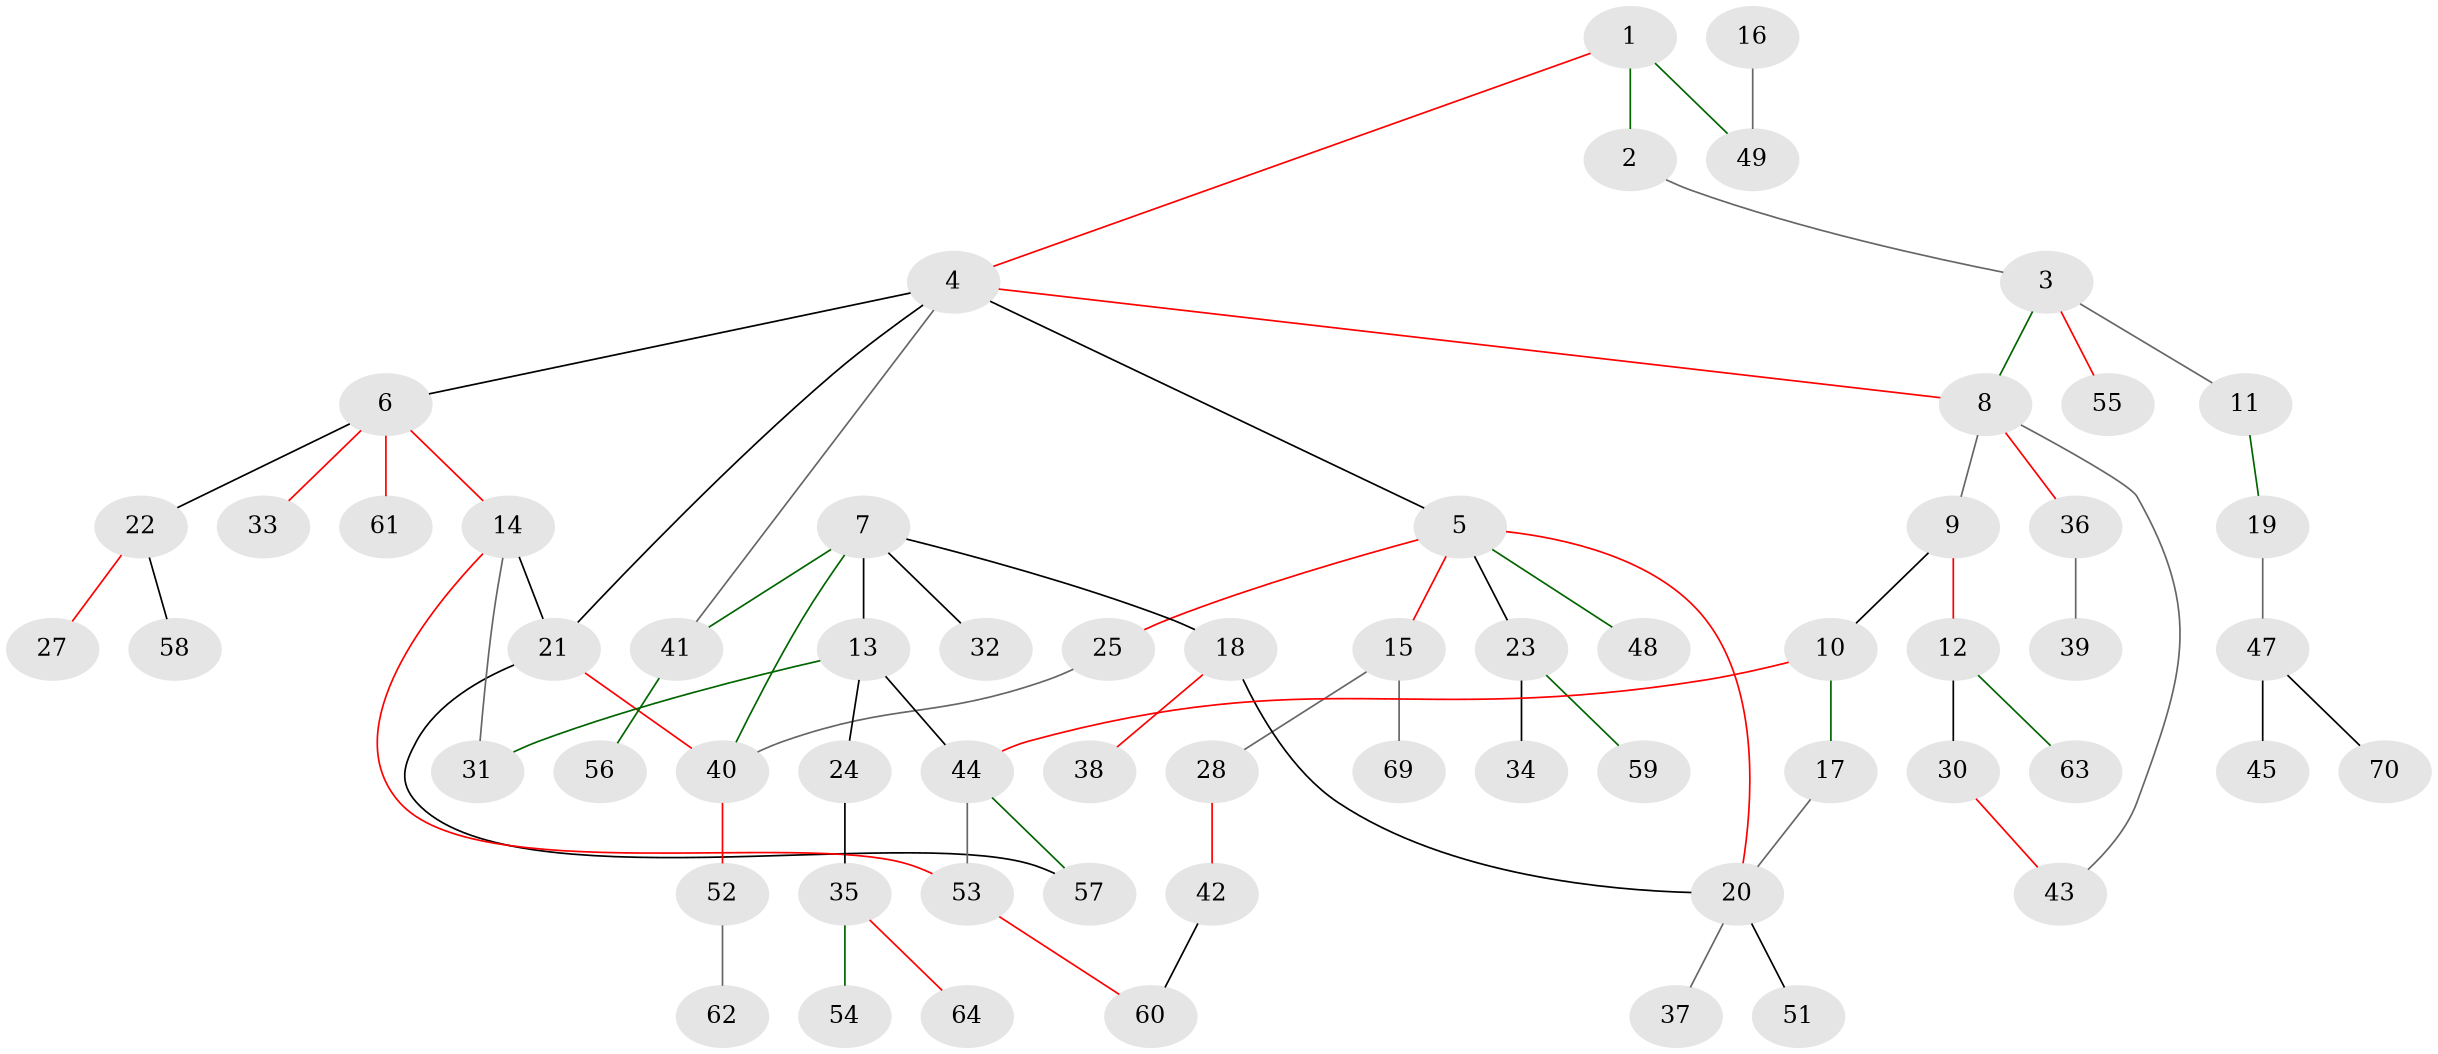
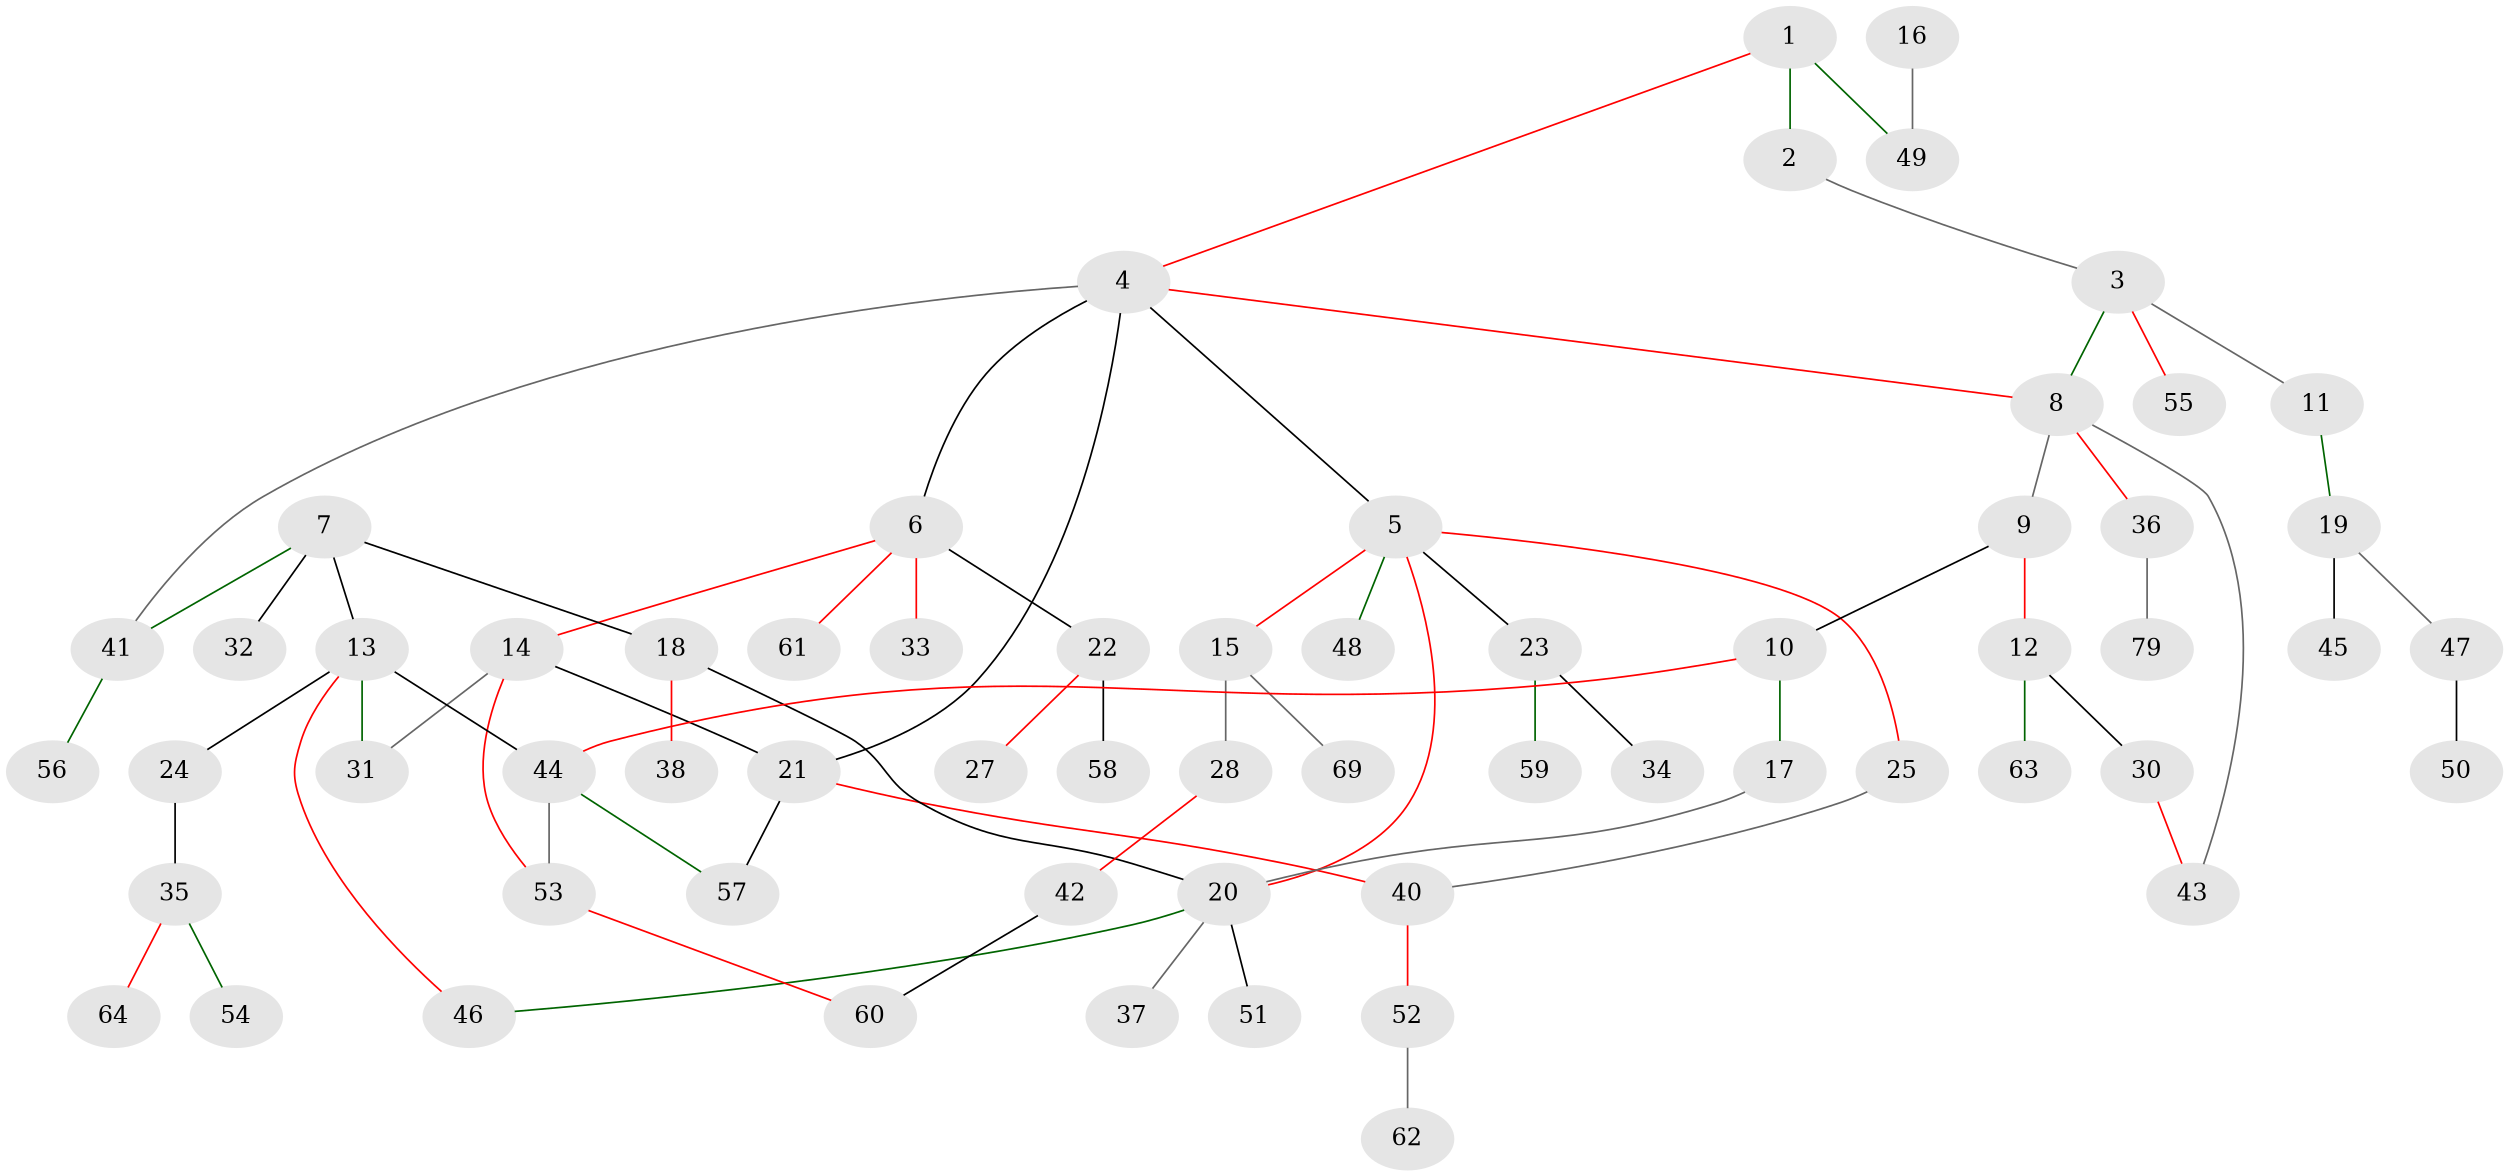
edge "7" -- "40": removed
node "39": label "39" -> "79"
edge "47" -- "45": now "19" -- "45"
node "70": label "70" -> "50"
node "46": added
